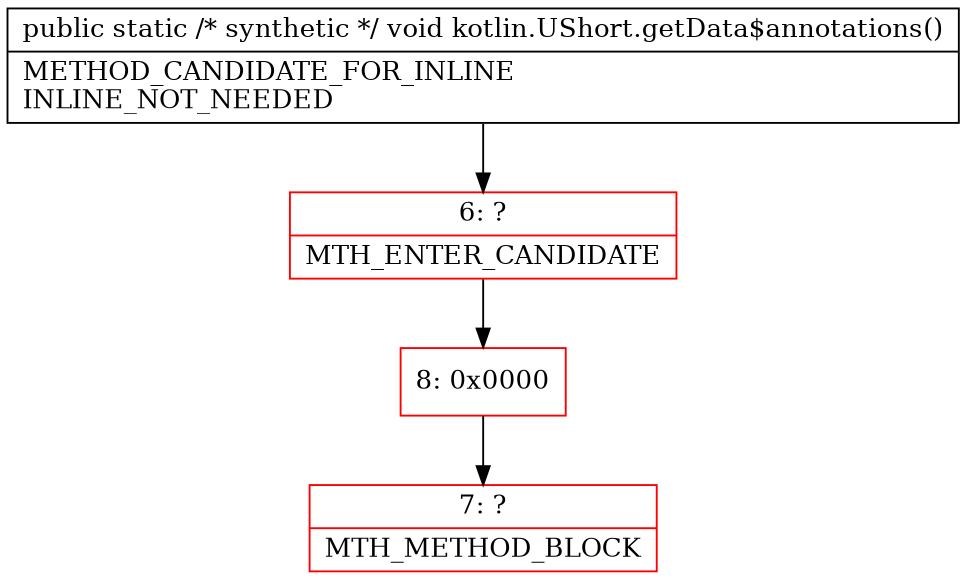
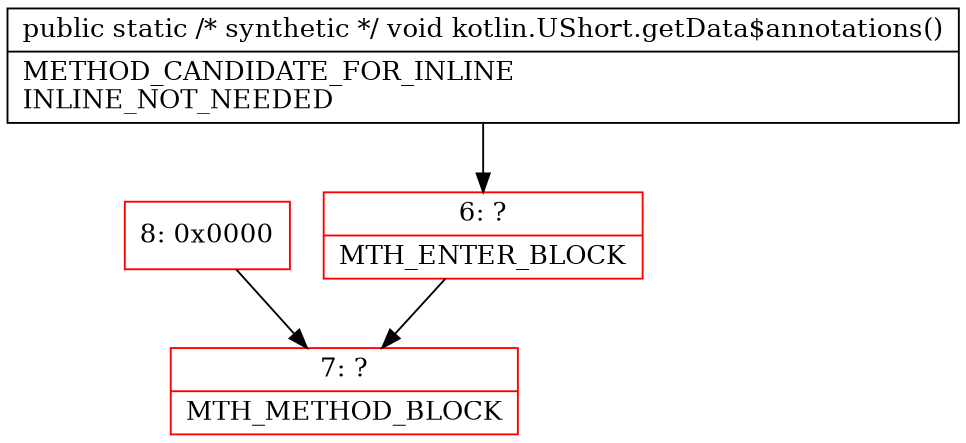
node "6: ?": text "MTH_ENTER_CANDIDATE" -> "MTH_ENTER_BLOCK"
edge "6: ?" -> "8: 0x0000": now "6: ?" -> "7: ?"
